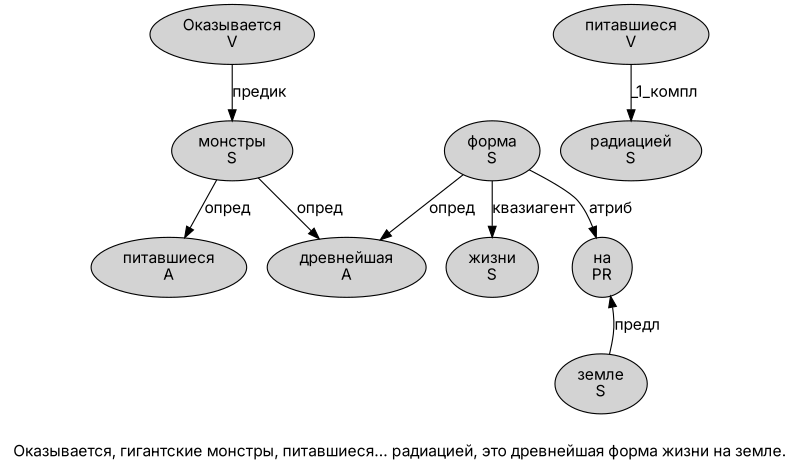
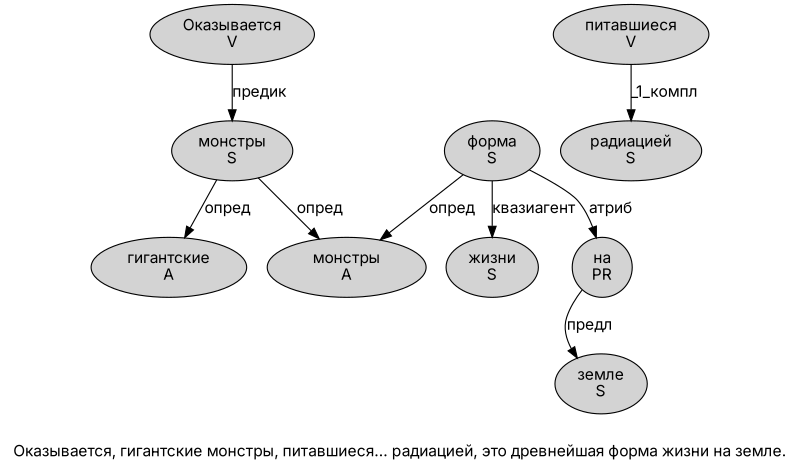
node "питавшиеся A": label "питавшиеся A" -> "гигантские A"
node "древнейшая A": label "древнейшая A" -> "монстры A"
edge "земле S" -> "на PR": reversed
